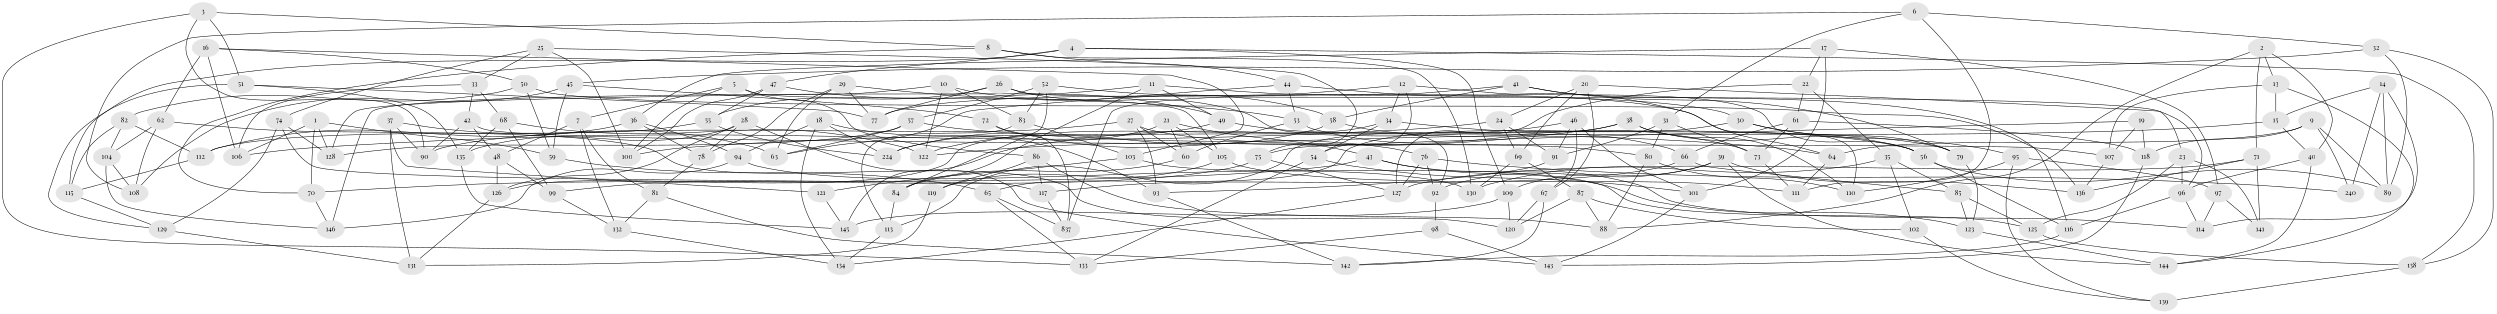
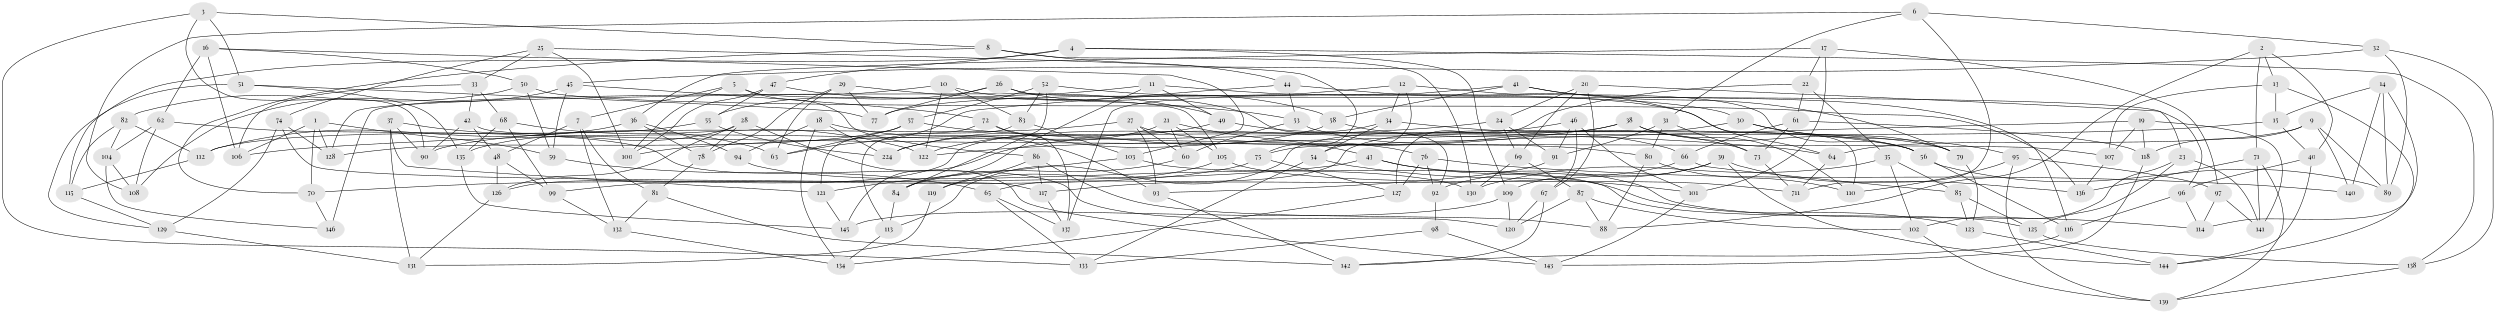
edge "19" -- "141": added
edge "72" -- "121": added
edge "71" -- "127": now "71" -- "139"
edge "23" -- "96": now "23" -- "102"
edge "94" -- "146": removed
node "111": label "111" -> "711"
node "240": label "240" -> "140"
node "837": label "837" -> "137"
